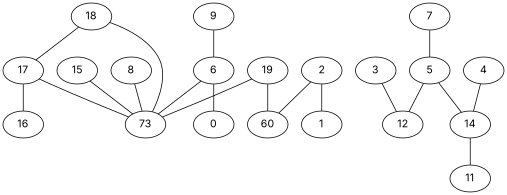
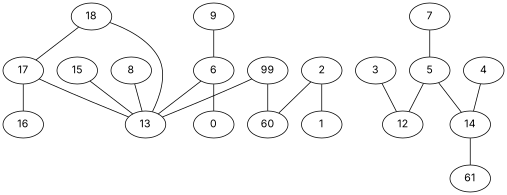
node "19": label "19" -> "99"
node "73": label "73" -> "13"
node "11": label "11" -> "61"
